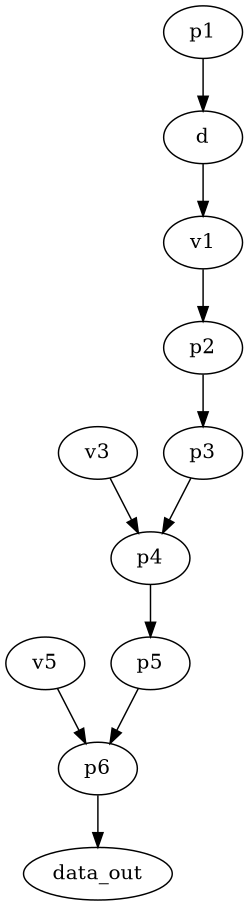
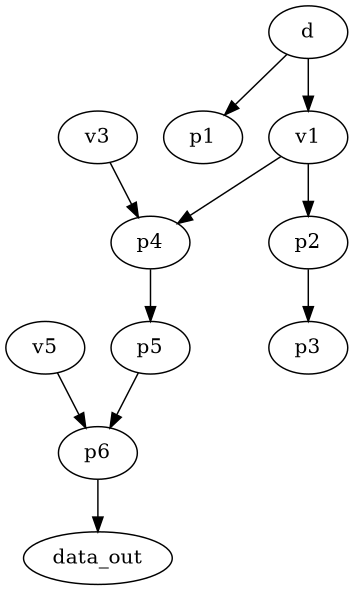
edge "p1" -> "d": reversed
edge "p3" -> "p4": now "v1" -> "p4"
